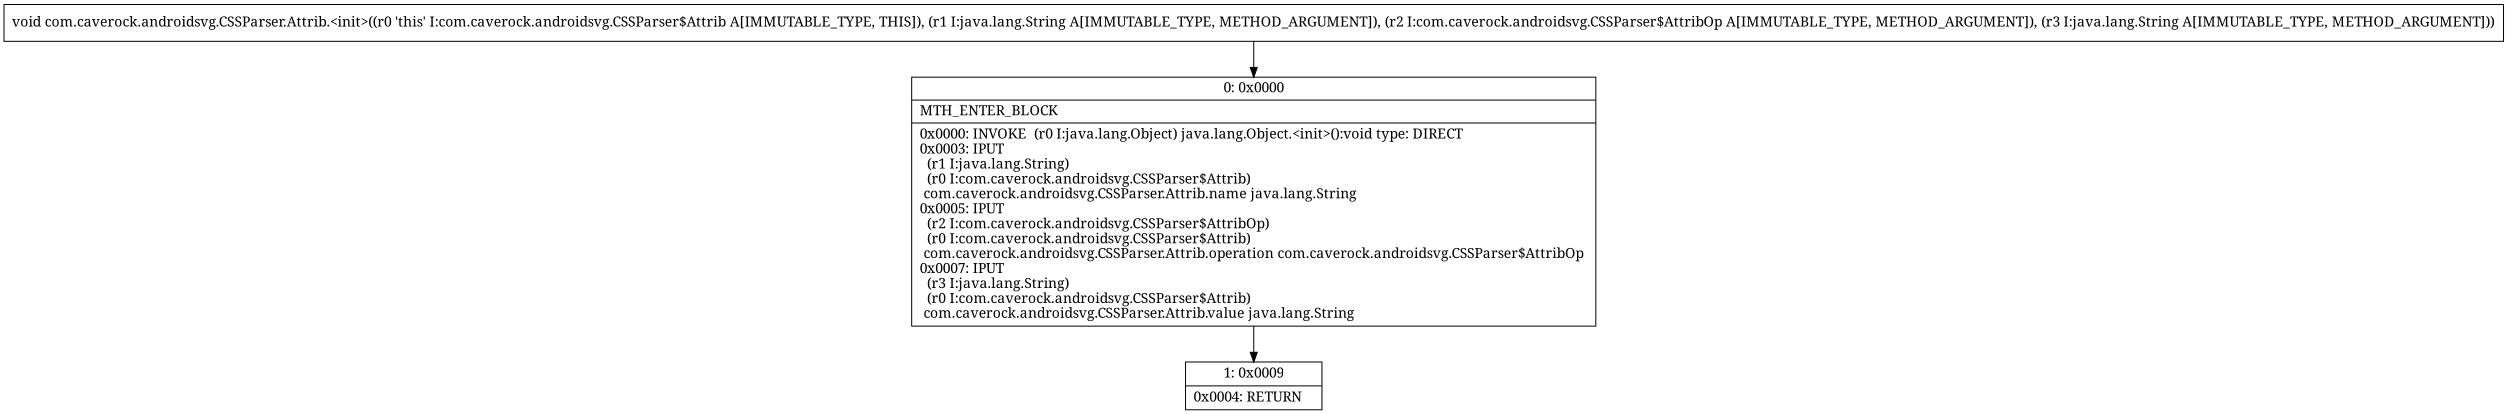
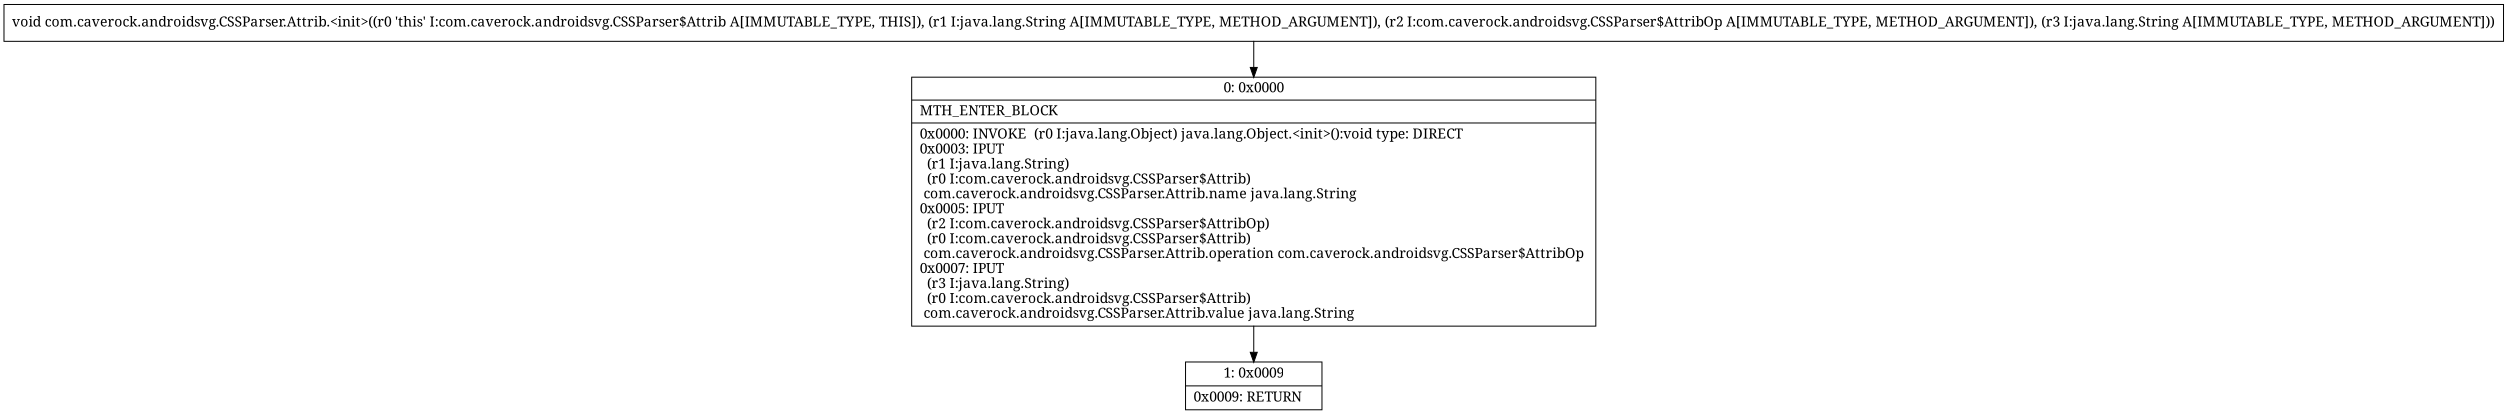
node "1: 0x0009": text "0x0004: RETURN" -> "0x0009: RETURN"
